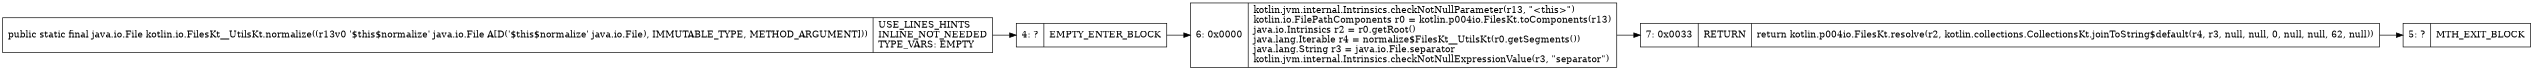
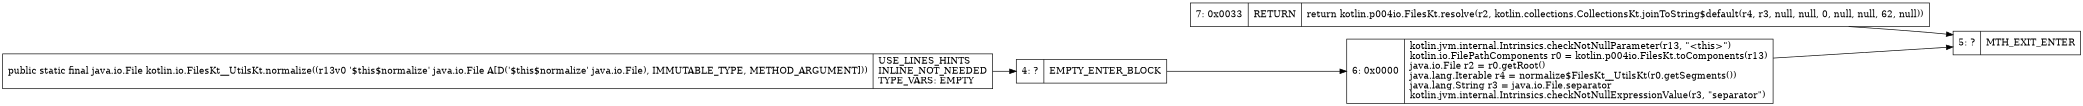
node "6: 0x0000": text "java.io.Intrinsics r2 = r0.getRoot()" -> "java.io.File r2 = r0.getRoot()"
edge "6: 0x0000" -> "7: 0x0033": now "6: 0x0000" -> "5: ?"
node "5: ?": text "MTH_EXIT_BLOCK" -> "MTH_EXIT_ENTER"
